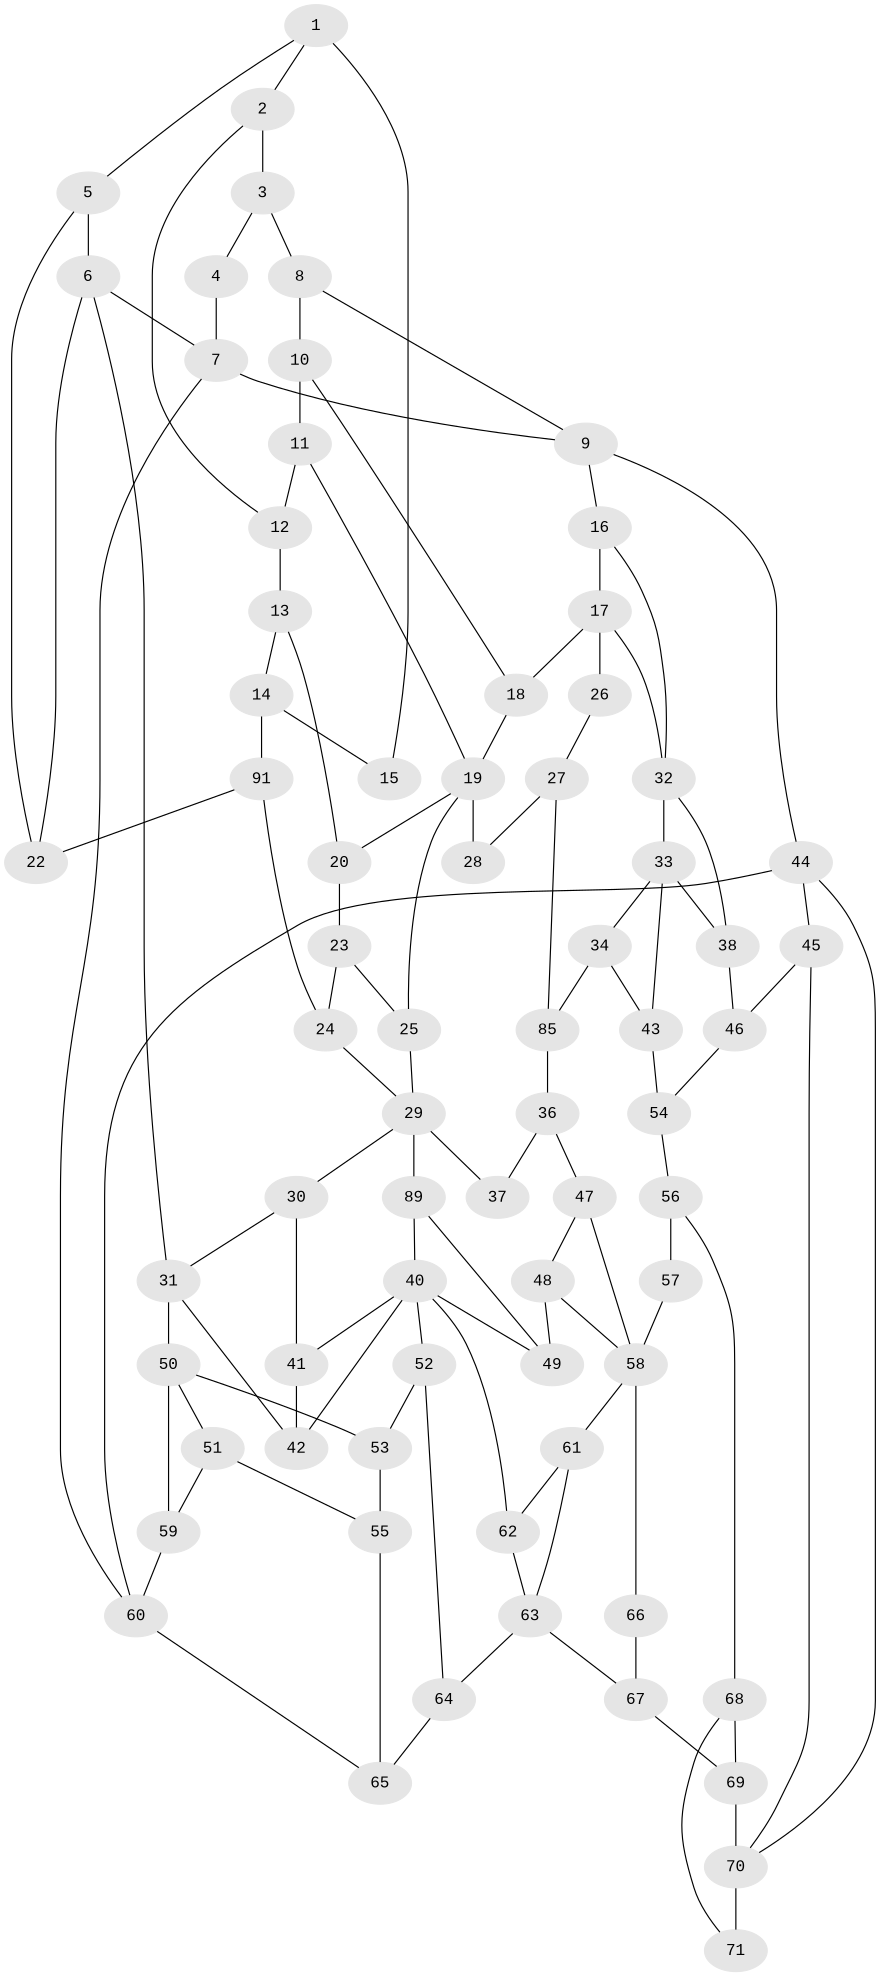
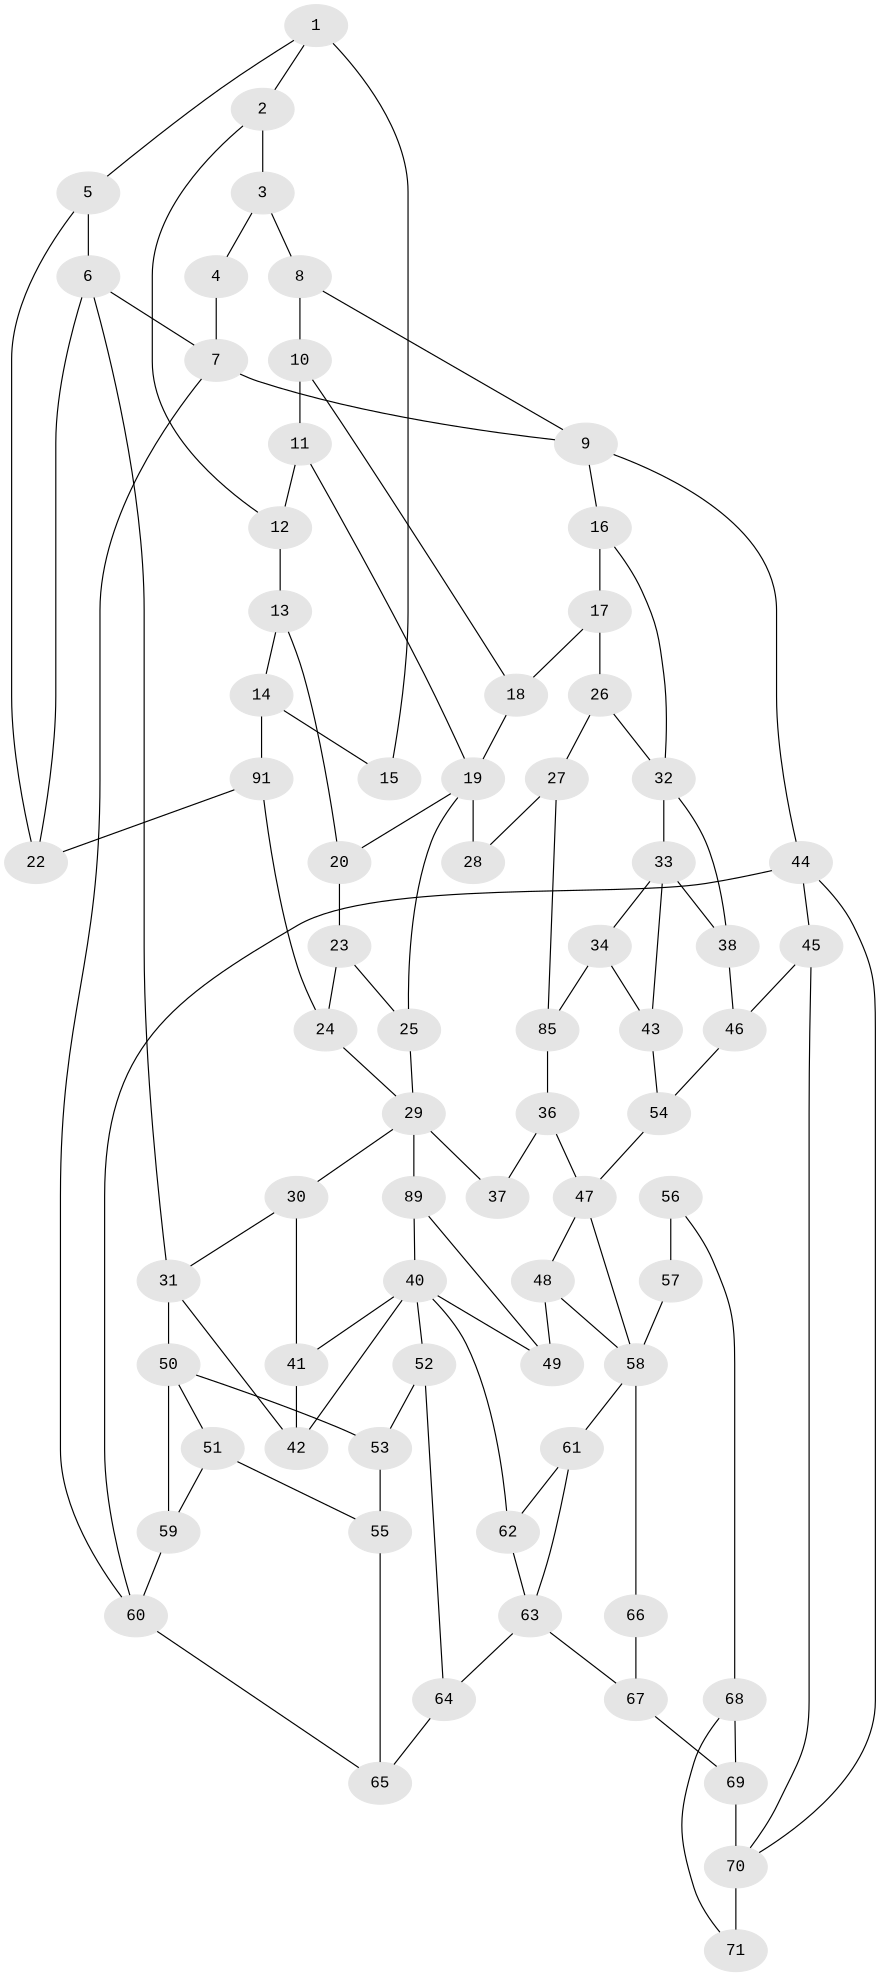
edge "17" -- "32": now "26" -- "32"
edge "54" -- "56": now "54" -- "47"
